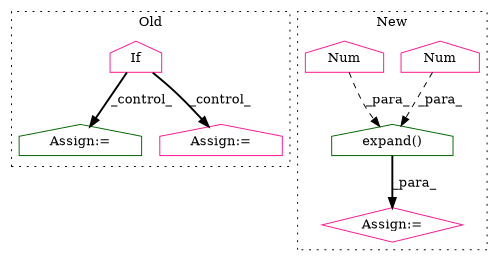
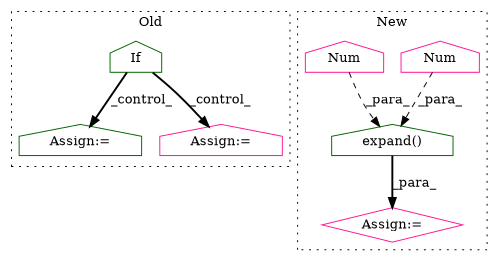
node "If": color deeppink -> darkgreen
